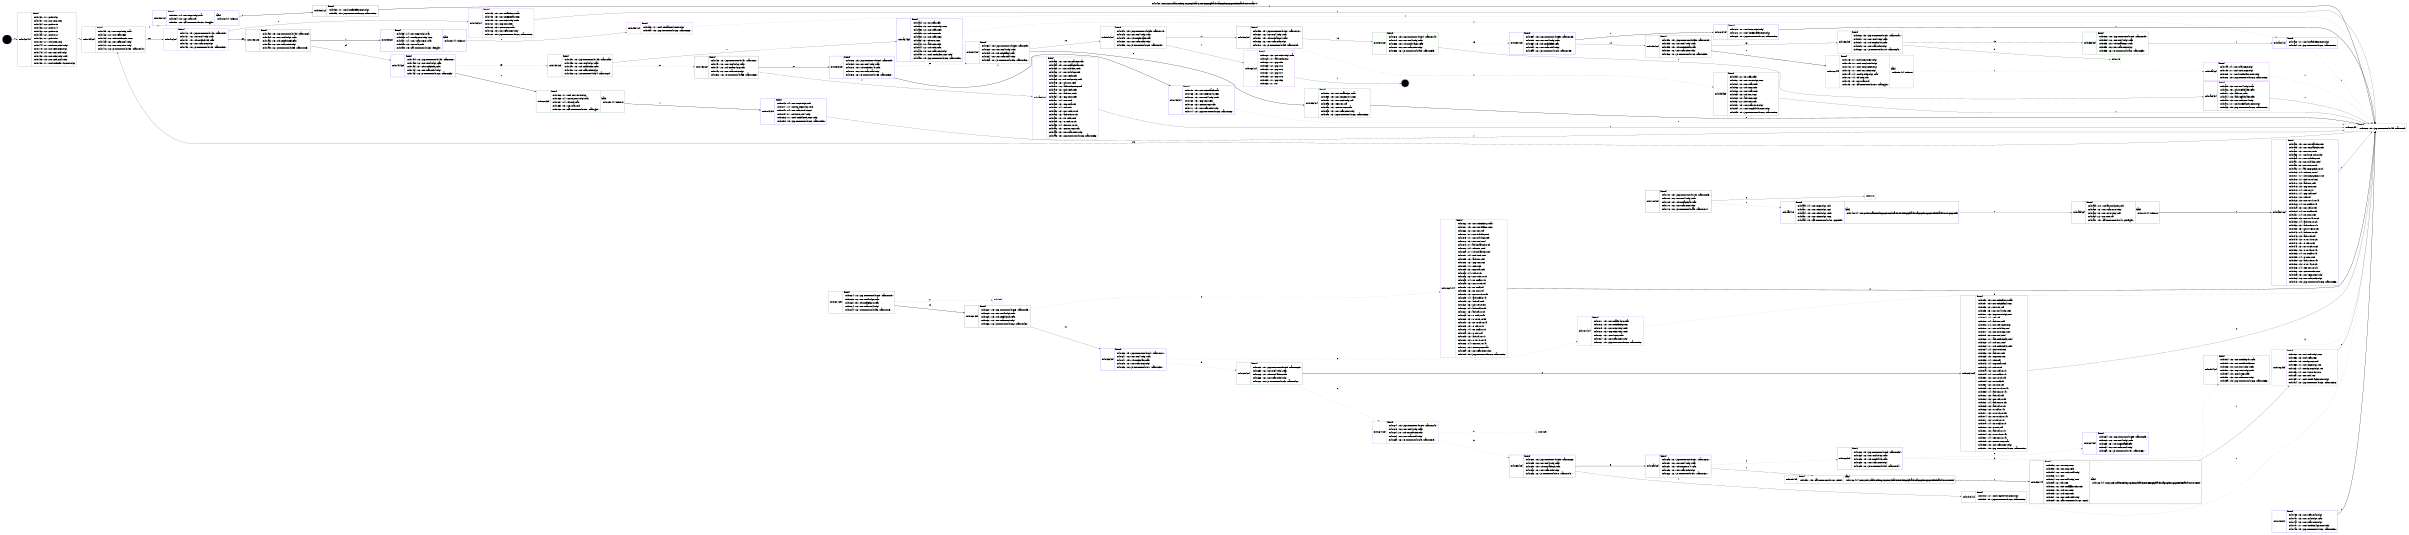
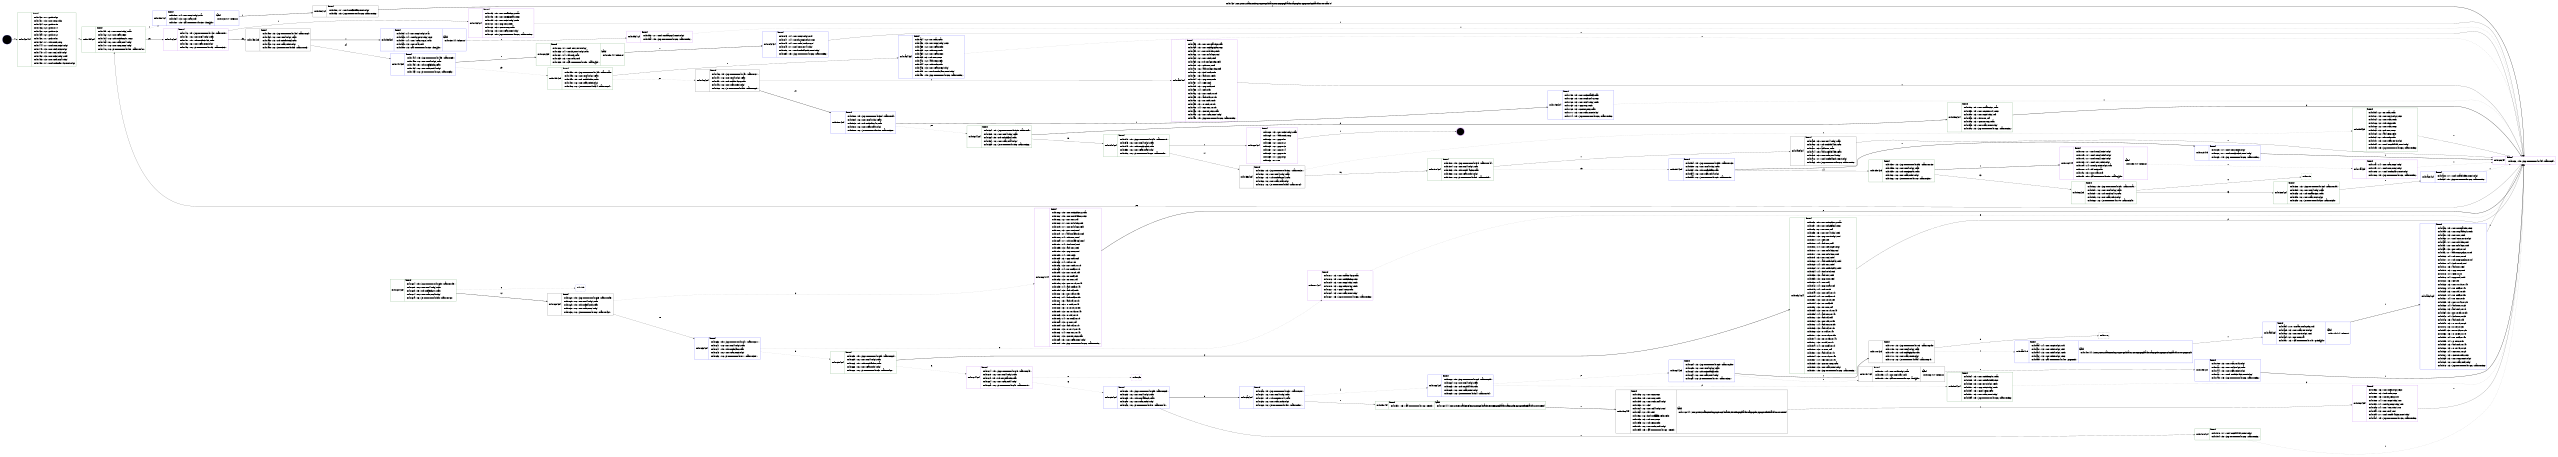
edge "0x401a34 [33]" -> "0x401a28 [12]": now "0x401a34 [33]" -> "0x401c86 [5]"
node "0x401791 [13]": added
edge "0x4016e4 [28]" -> "0x401700 [28]": added, label "1"
